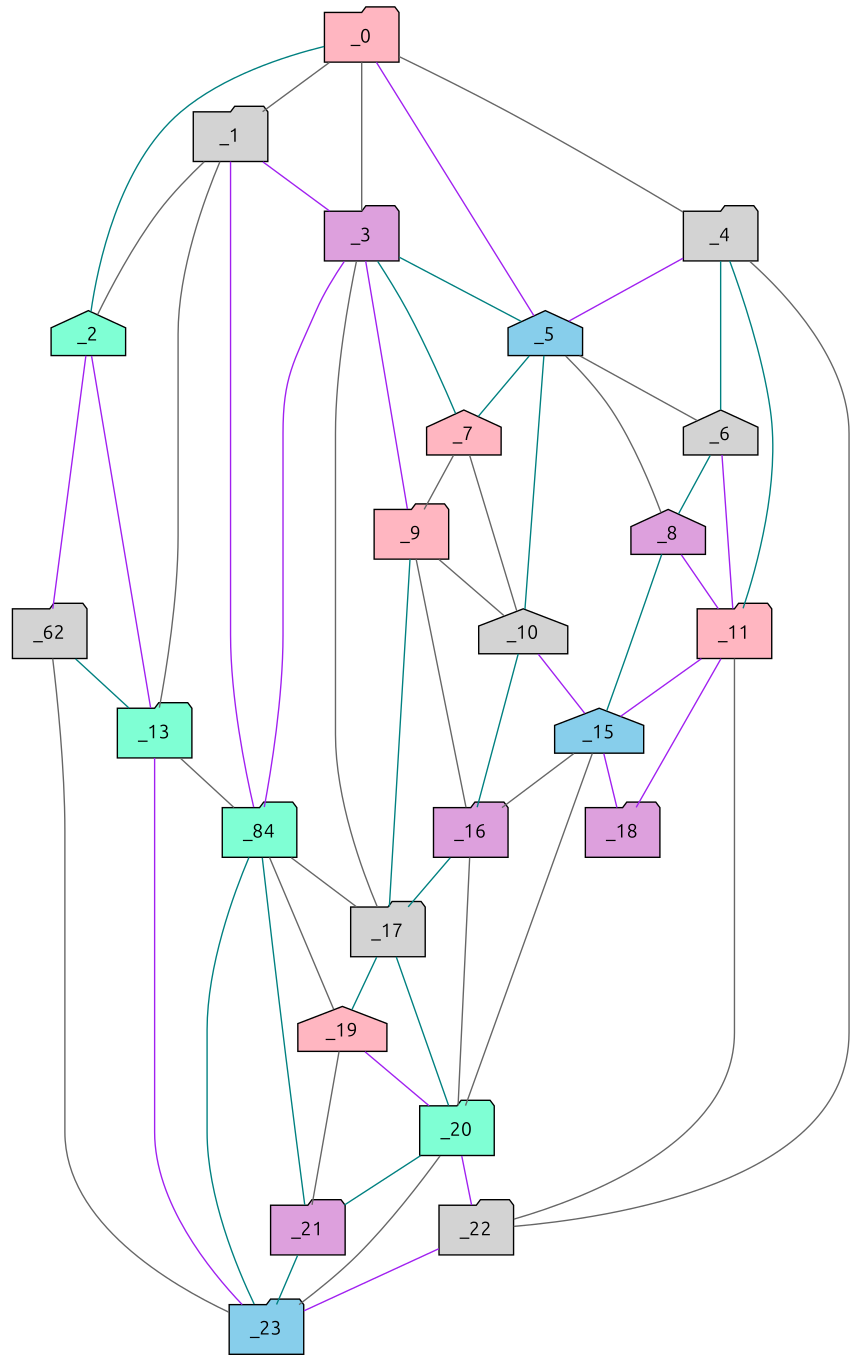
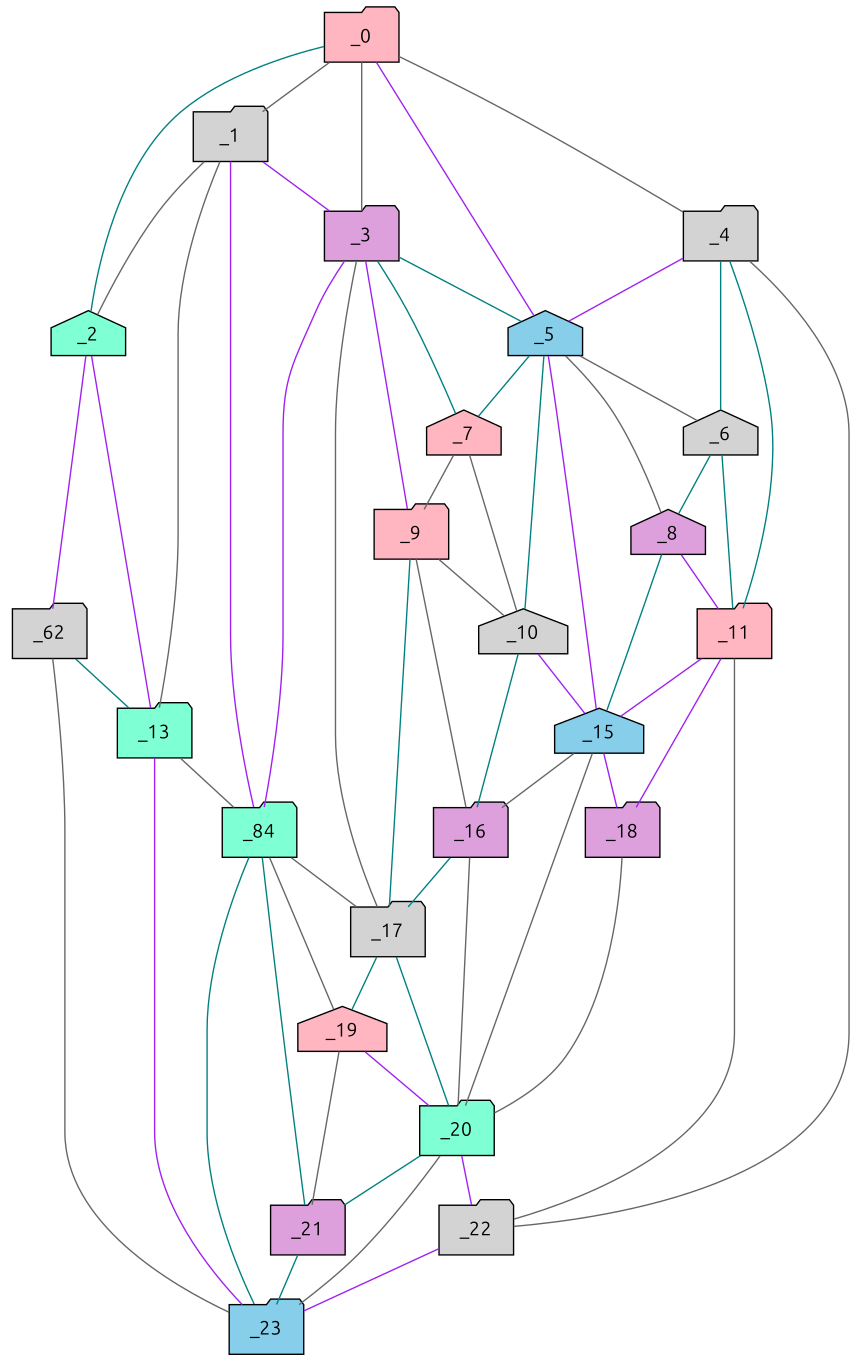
edge "_5" -- "_15": added
edge "_6" -- "_11": color purple -> teal
edge "_18" -- "_20": added
